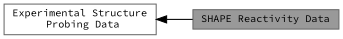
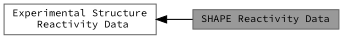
node "Experimental Structure Probing Data": label "Experimental Structure Probing Data" -> "Experimental Structure Reactivity Data"
